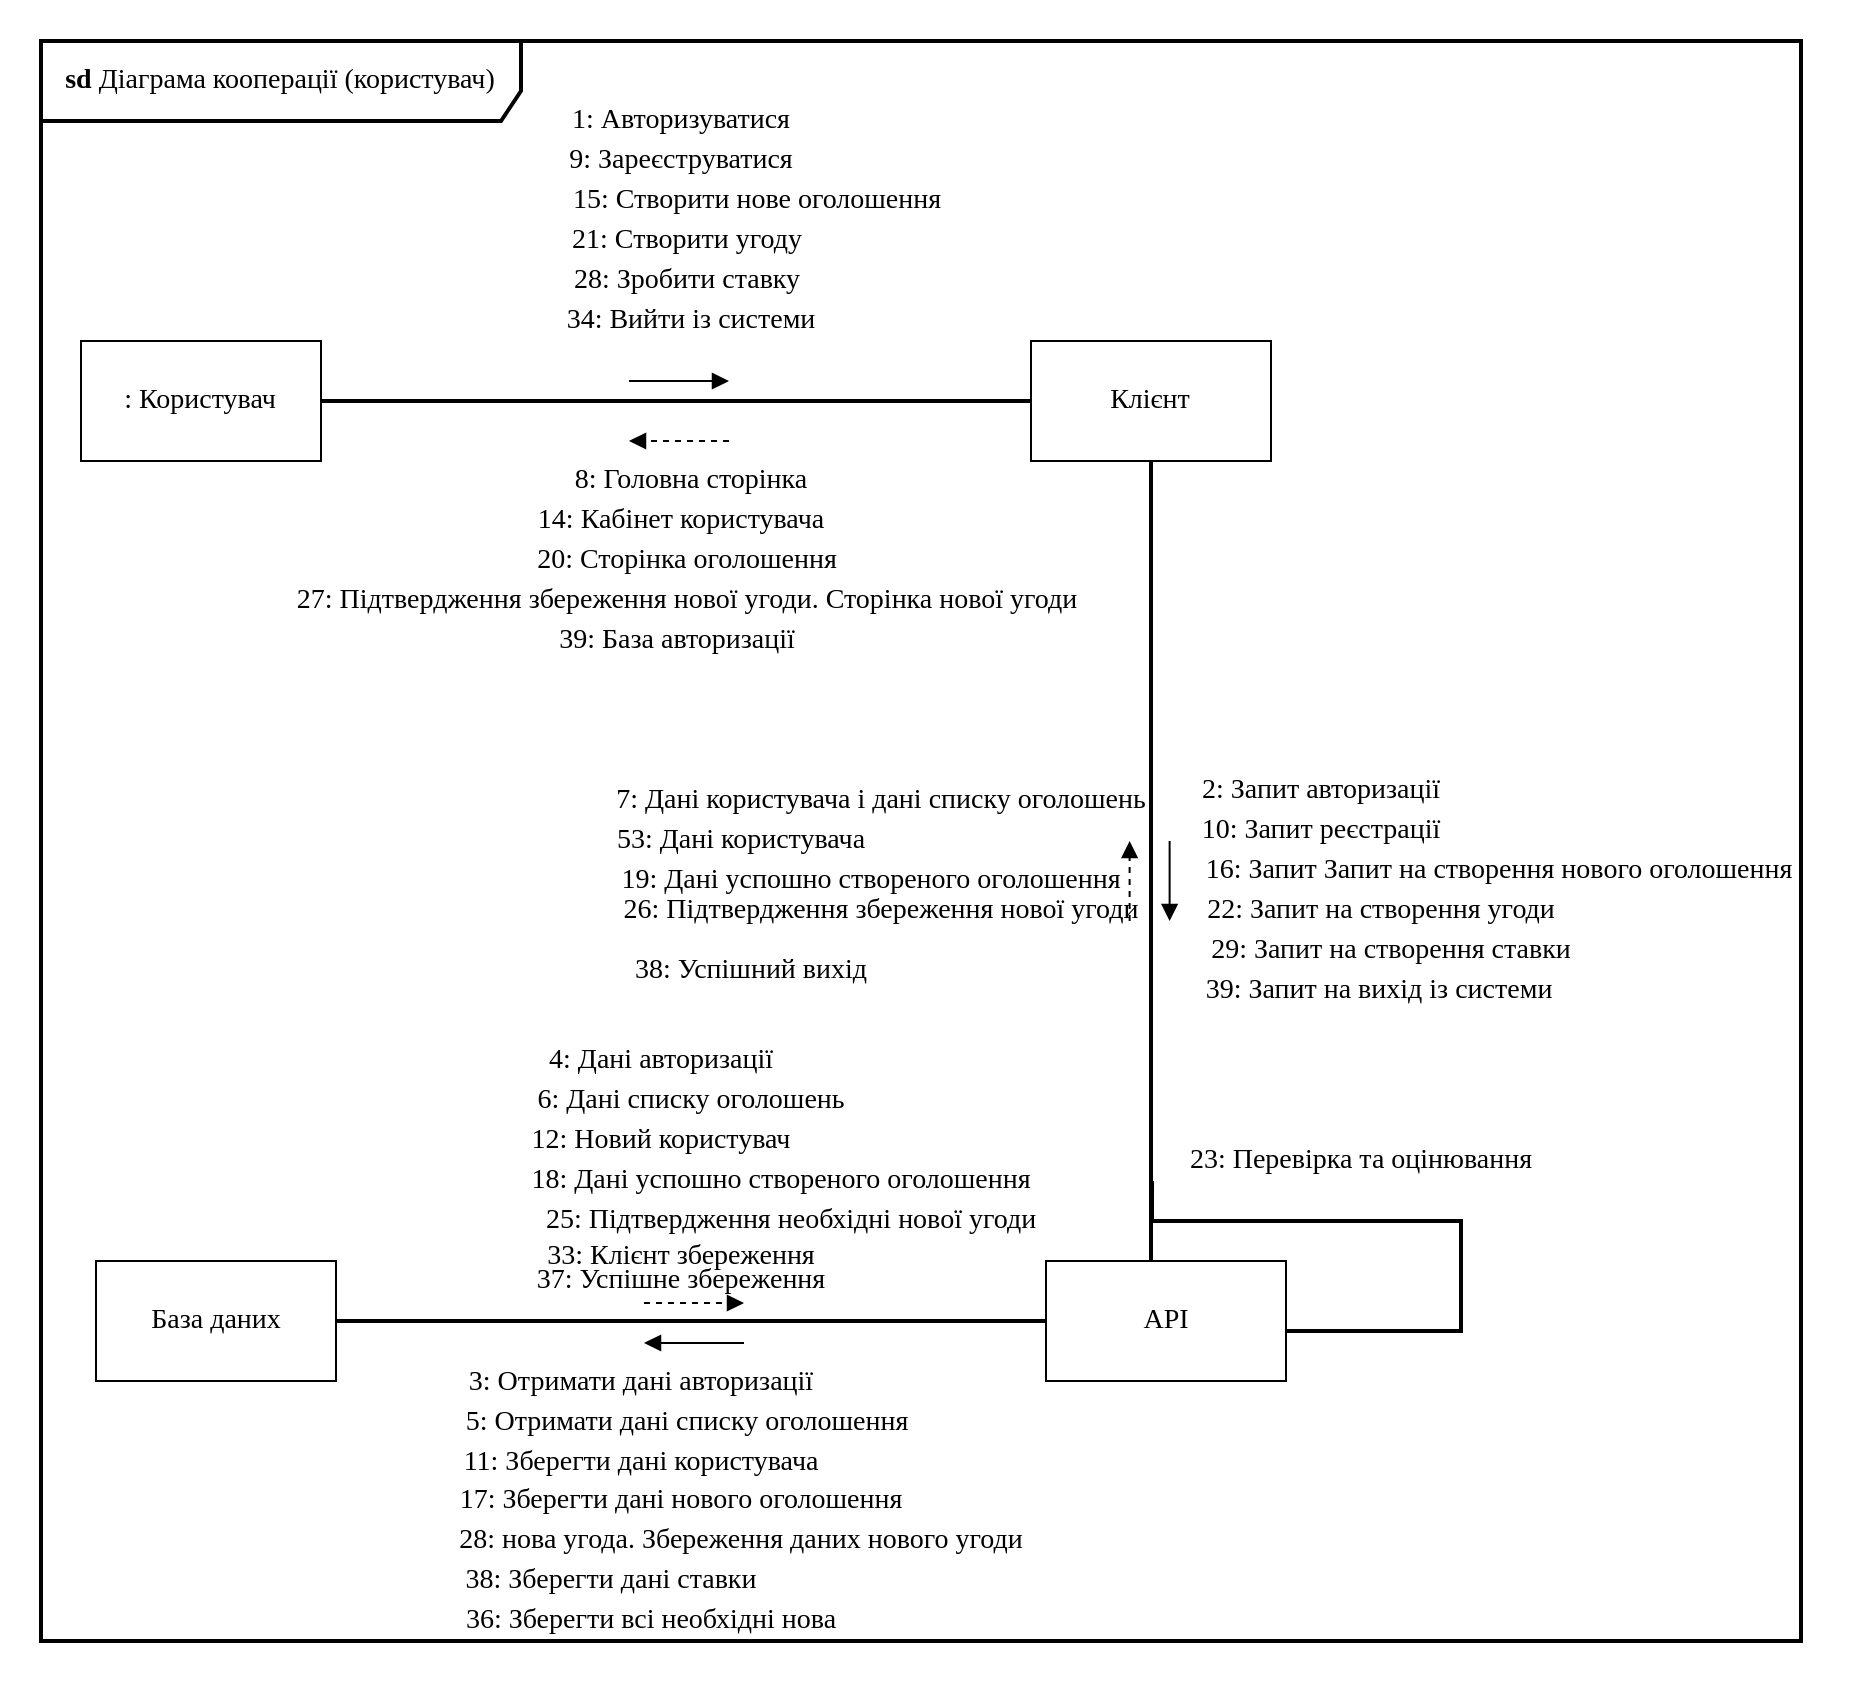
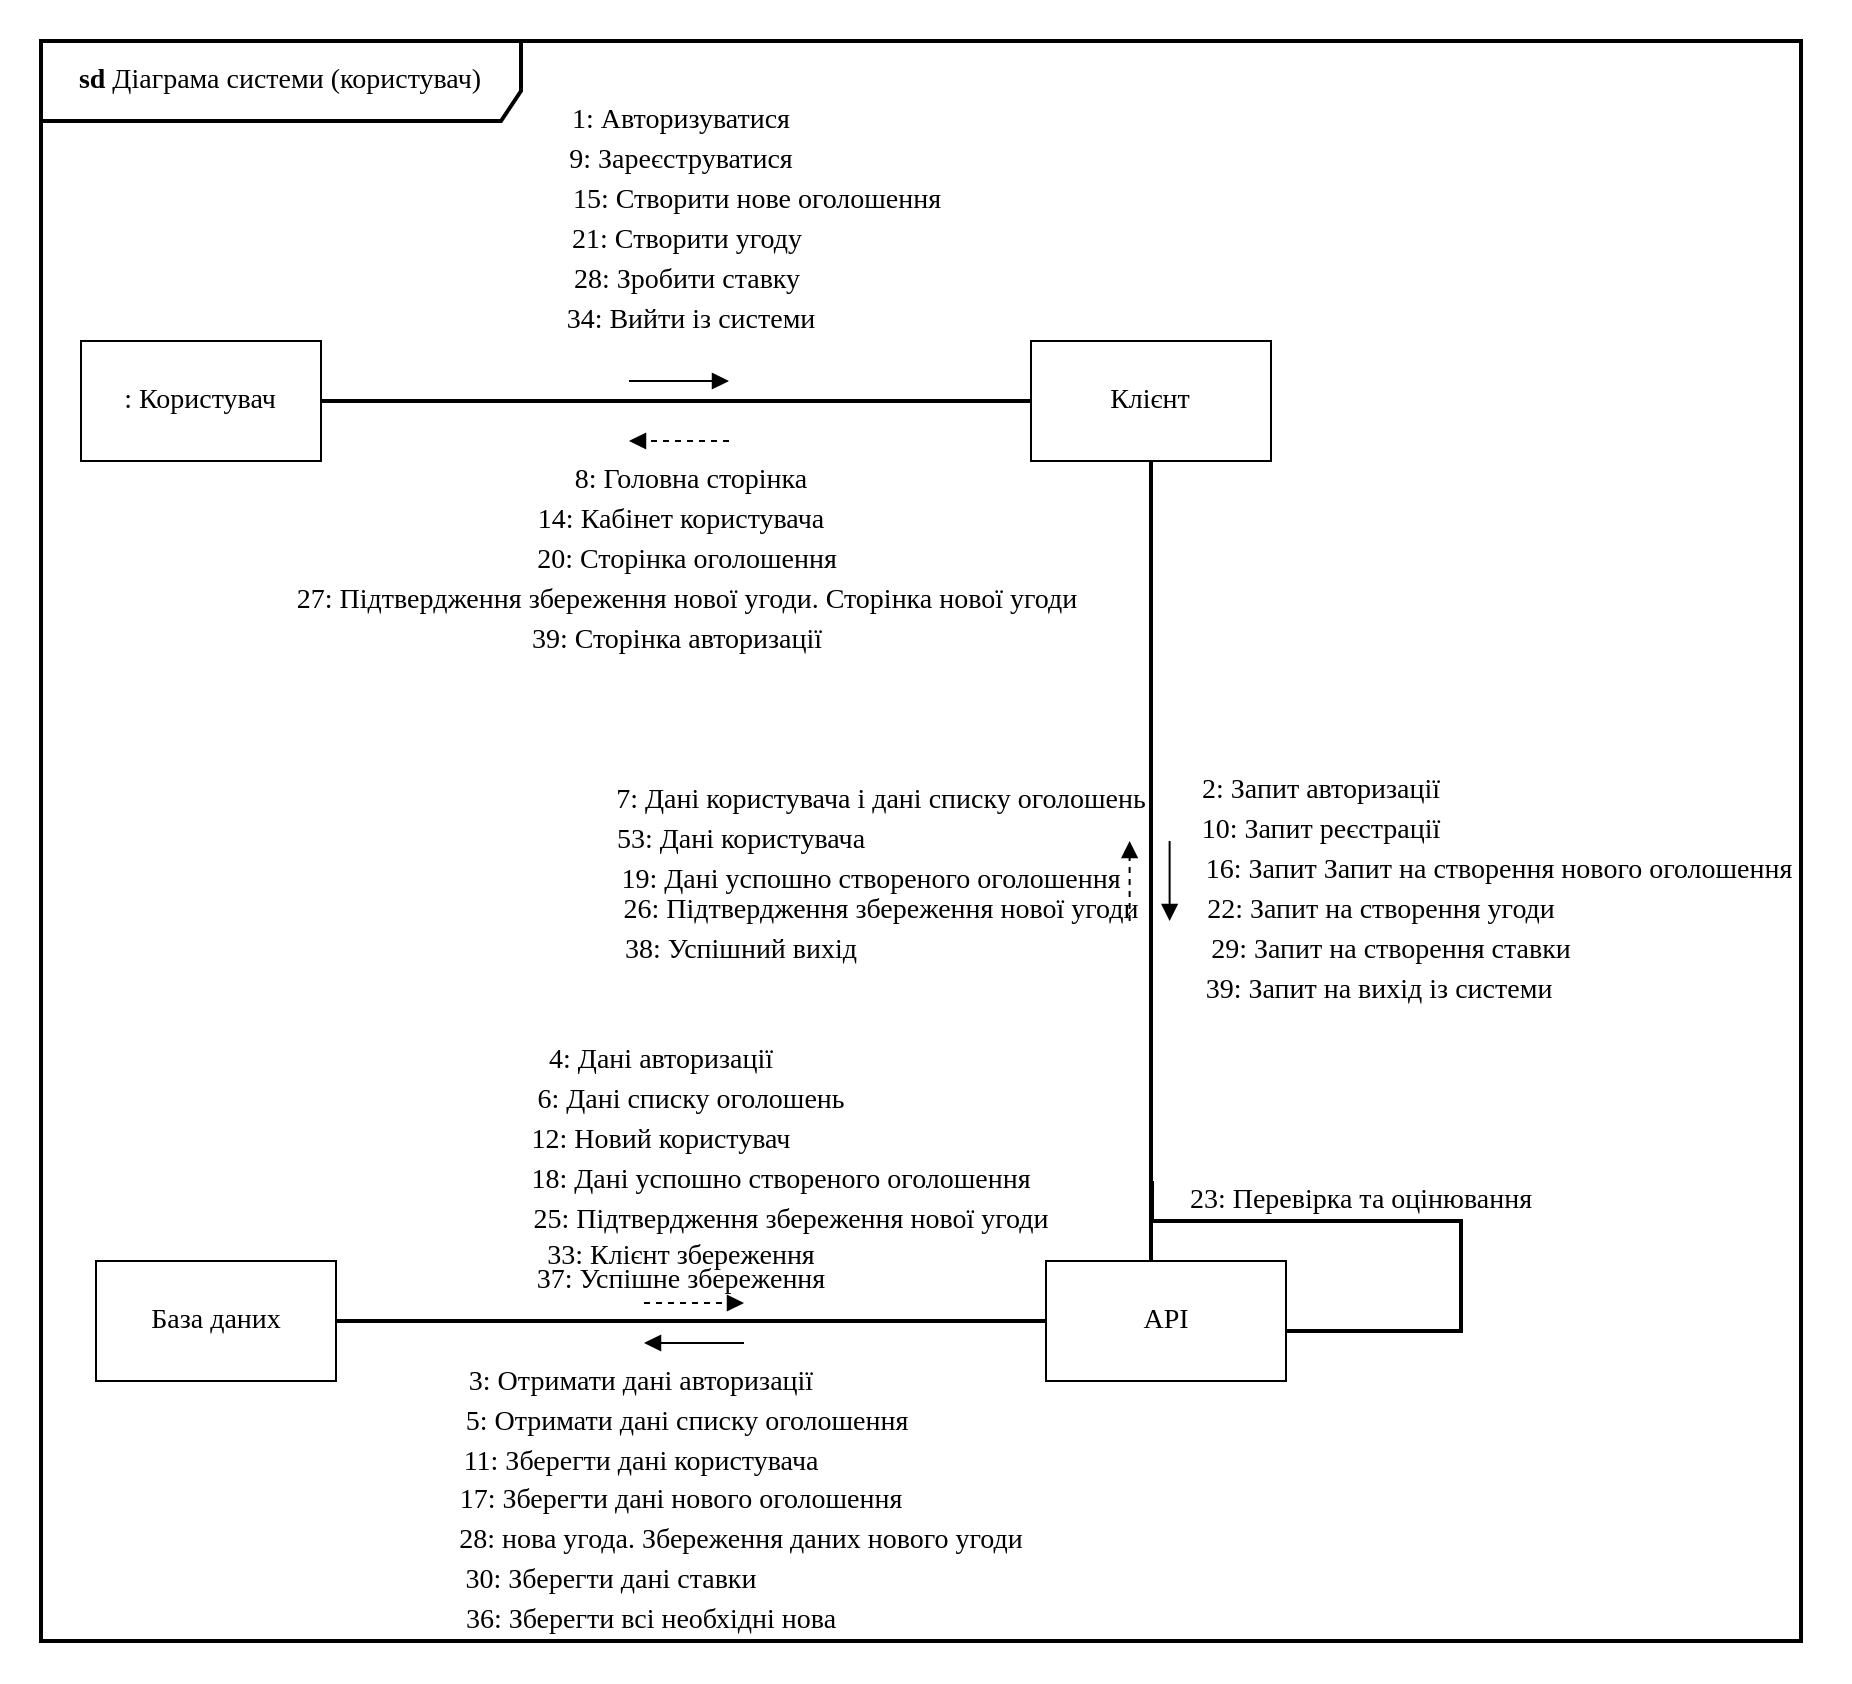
node "sd Діаграма кооперації (користувач)": label "sd Діаграма кооперації (користувач)" -> "sd Діаграма системи (користувач)"
node "39: База авторизації": label "39: База авторизації" -> "39: Сторінка авторизації"
node "38: Успішний вихід": moved (751, 971) -> (741, 951)
node "23: Перевірка та оцінювання": moved (1361, 1161) -> (1361, 1201)
node "25: Підтвердження необхідні нової угоди": label "25: Підтвердження необхідні нової угоди" -> "25: Підтвердження збереження нової угоди"
node "38: Зберегти дані ставки": label "38: Зберегти дані ставки" -> "30: Зберегти дані ставки"
